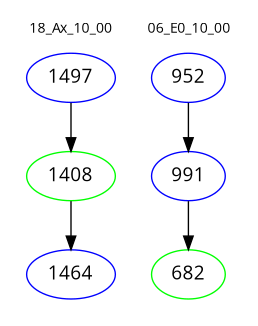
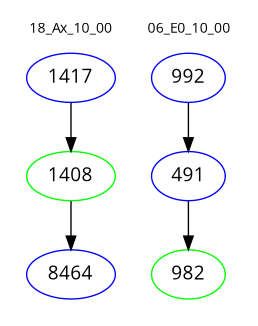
node "1497": label "1497" -> "1417"
node "952": label "952" -> "992"
node "991": label "991" -> "491"
node "1464": label "1464" -> "8464"
node "682": label "682" -> "982"
